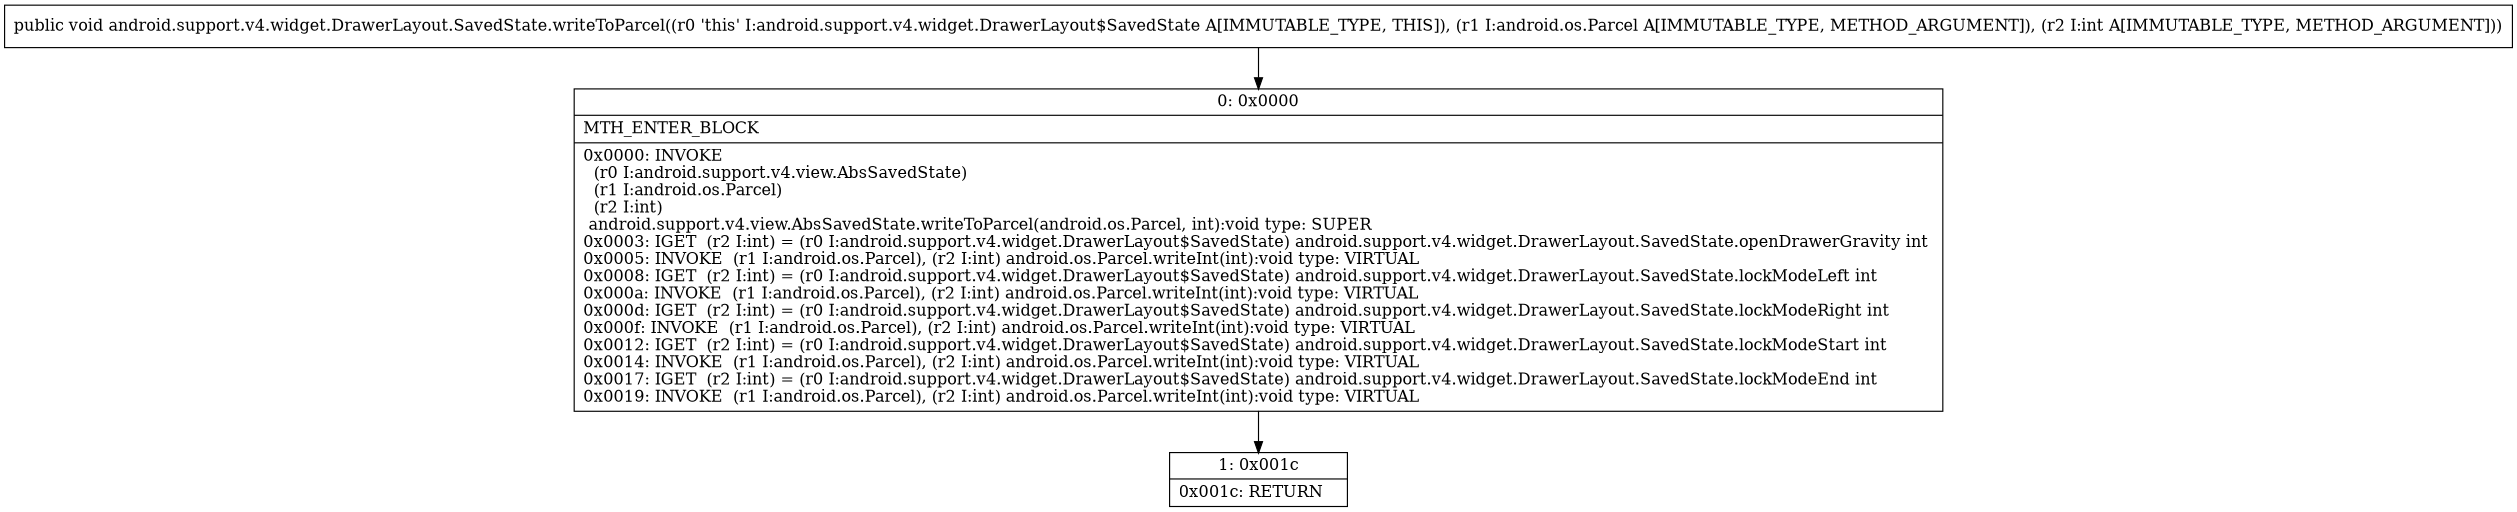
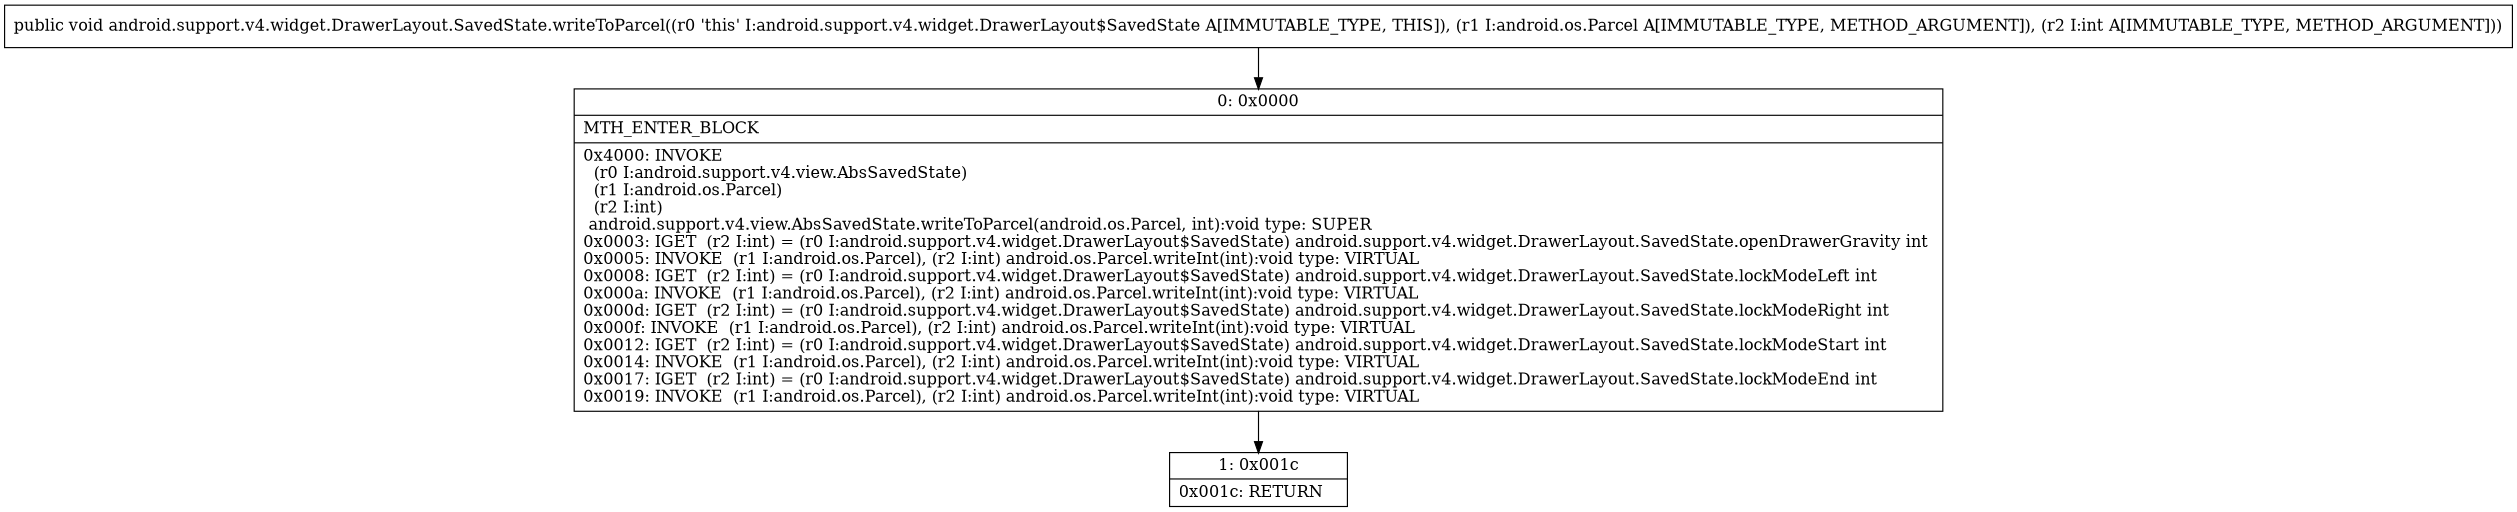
node "0: 0x0000": text "0x0000: INVOKE" -> "0x4000: INVOKE"
